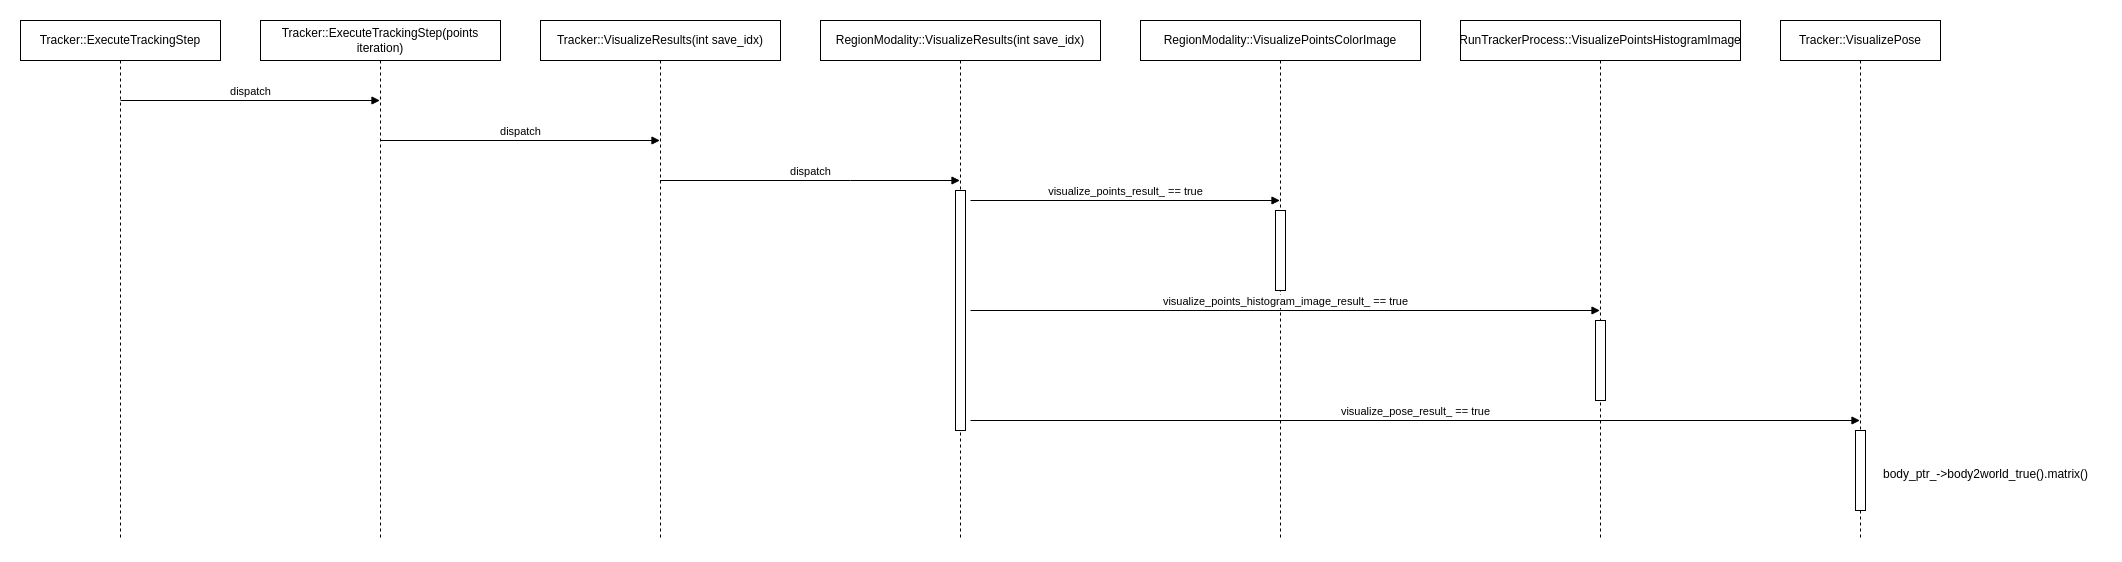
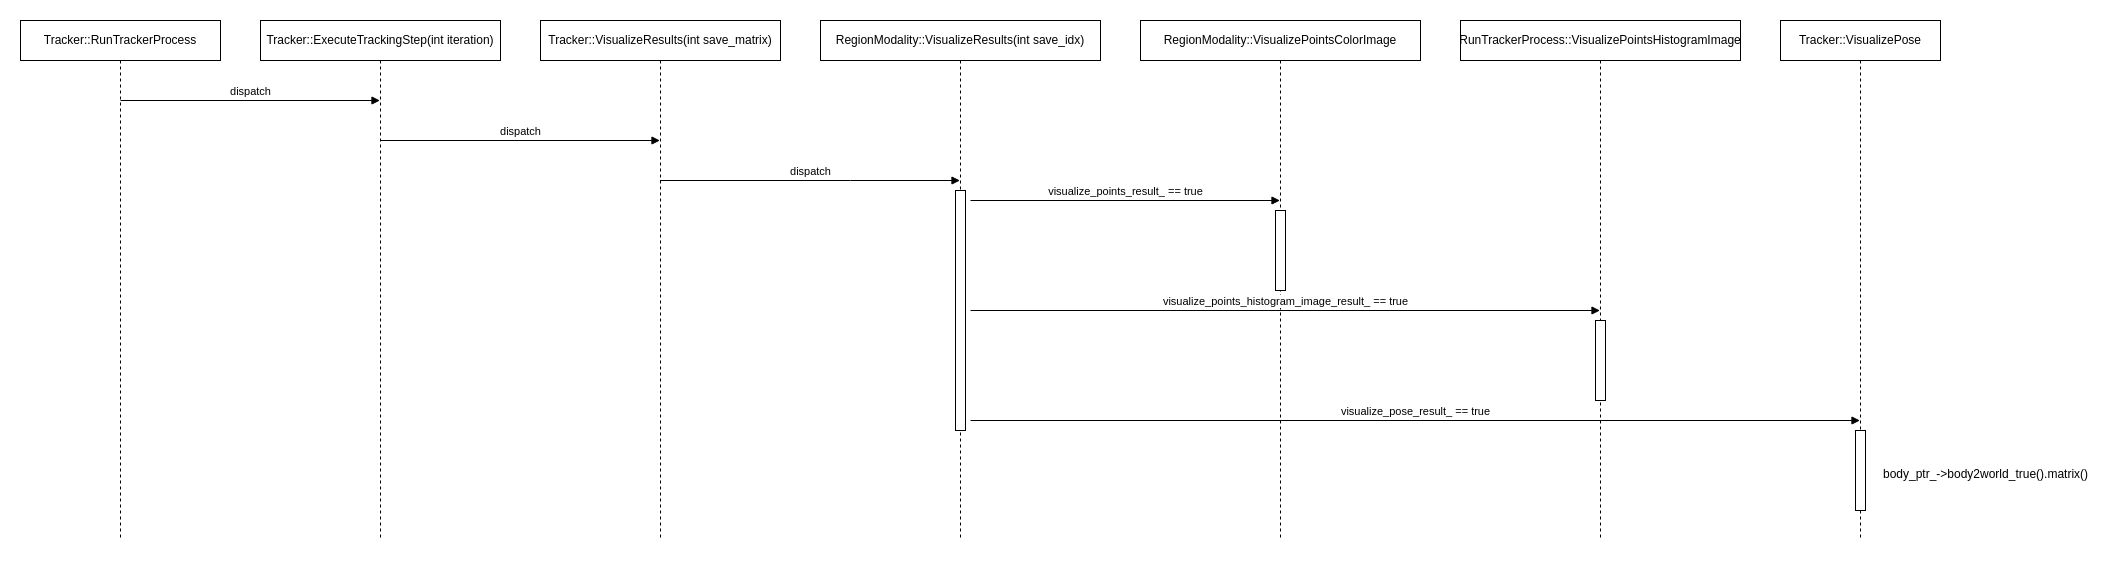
node "Tracker::ExecuteTrackingStep": label "Tracker::ExecuteTrackingStep" -> "Tracker::RunTrackerProcess"
node "Tracker::ExecuteTrackingStep(points iteration)": label "Tracker::ExecuteTrackingStep(points iteration)" -> "Tracker::ExecuteTrackingStep(int iteration)"
node "Tracker::VisualizeResults(int save_idx)": label "Tracker::VisualizeResults(int save_idx)" -> "Tracker::VisualizeResults(int save_matrix)"
